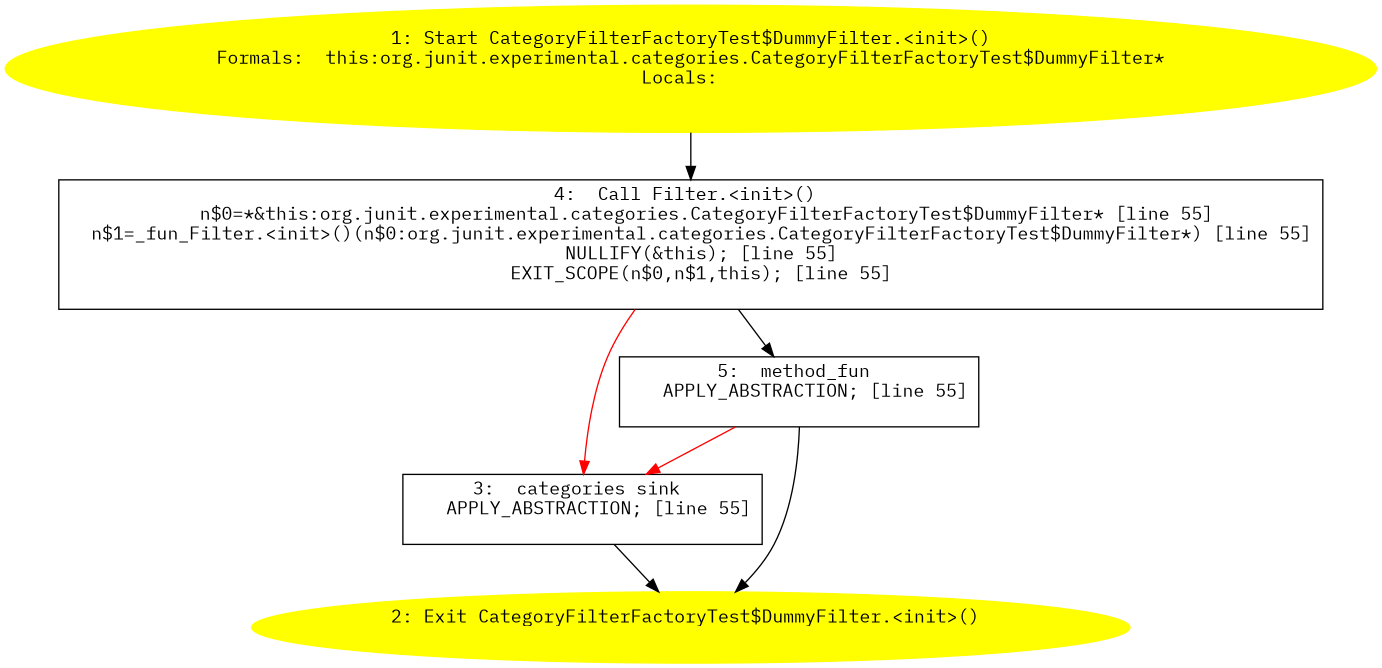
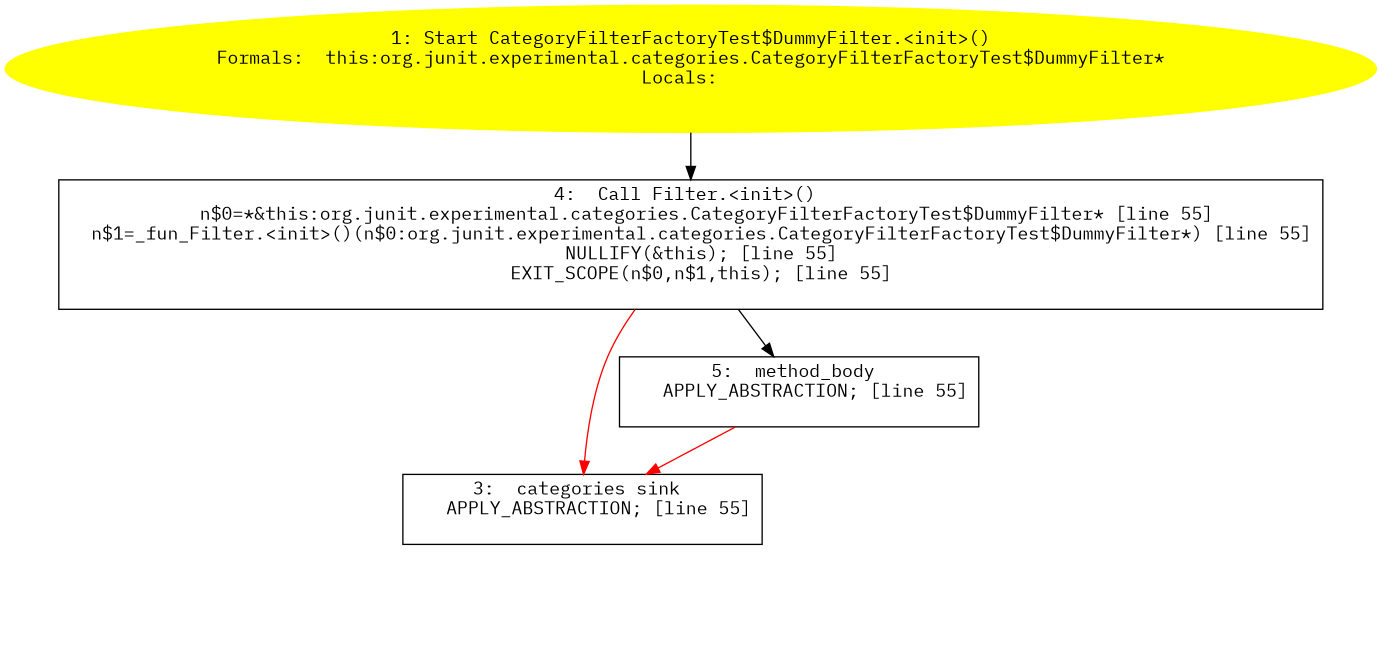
node "5:  method_fun APPLY_ABSTRACTION; [line 55]": label "5:  method_fun APPLY_ABSTRACTION; [line 55]" -> "5:  method_body APPLY_ABSTRACTION; [line 55]"
node "2: Exit CategoryFilterFactoryTest$DummyFilter.<init>()": removed
